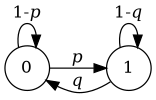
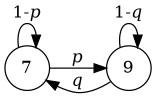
node "0": label "0" -> "7"
node "1": label "1" -> "9"
